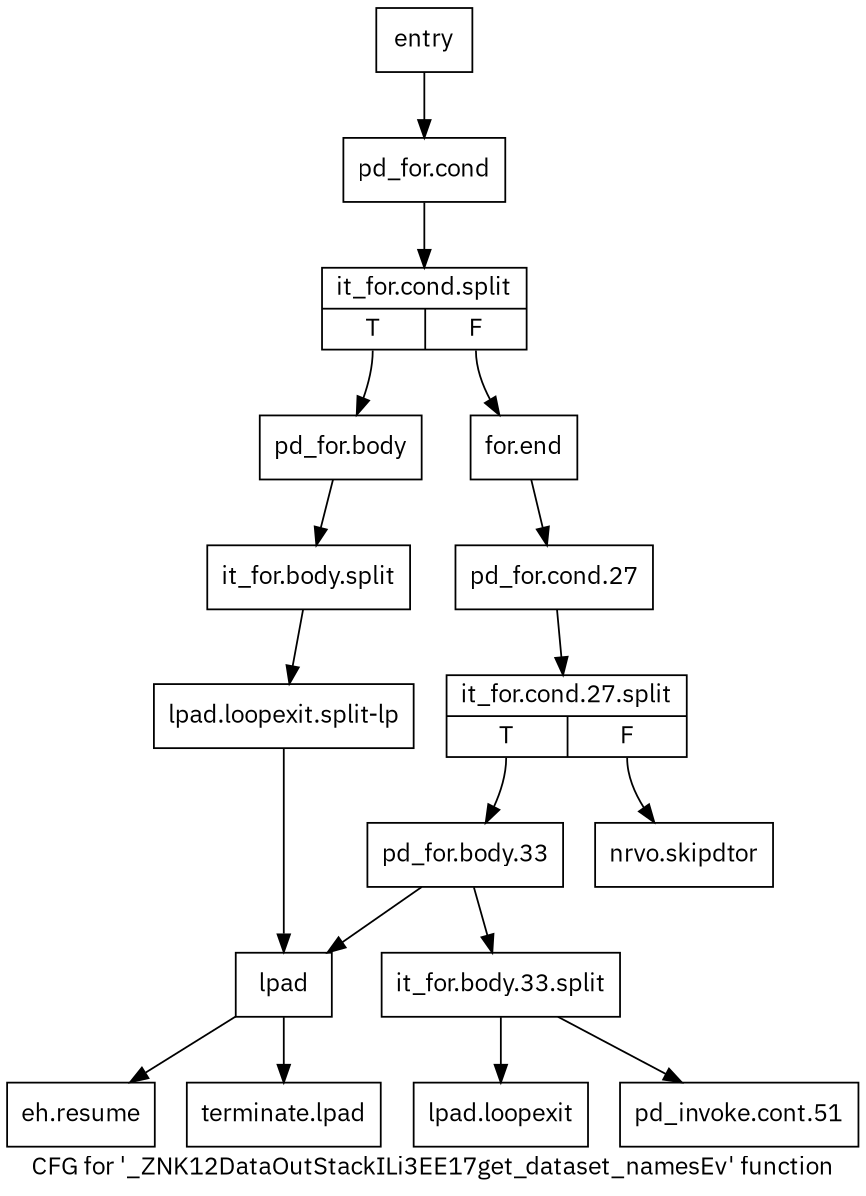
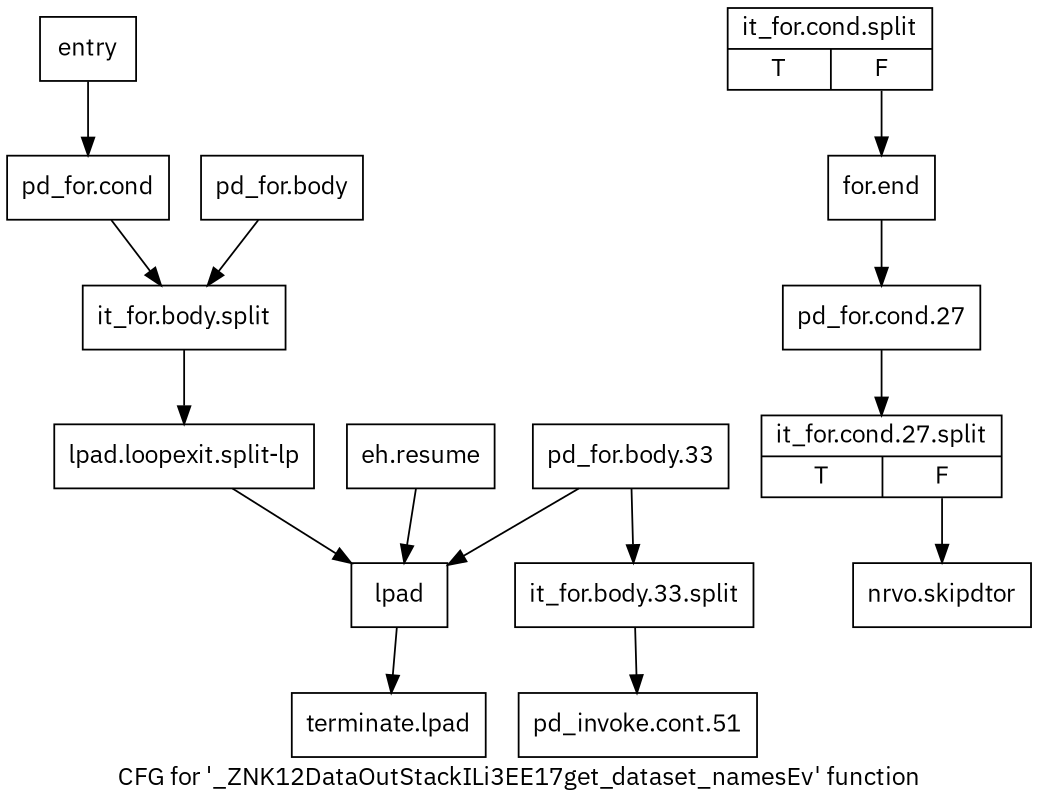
edge "pd_for.cond" -> "it_for.cond.split": now "pd_for.cond" -> "it_for.body.split"
edge "it_for.cond.split" -> "pd_for.body": removed
edge "it_for.cond.27.split" -> "pd_for.body.33": removed
edge "lpad" -> "eh.resume": reversed
node "lpad.loopexit": removed
